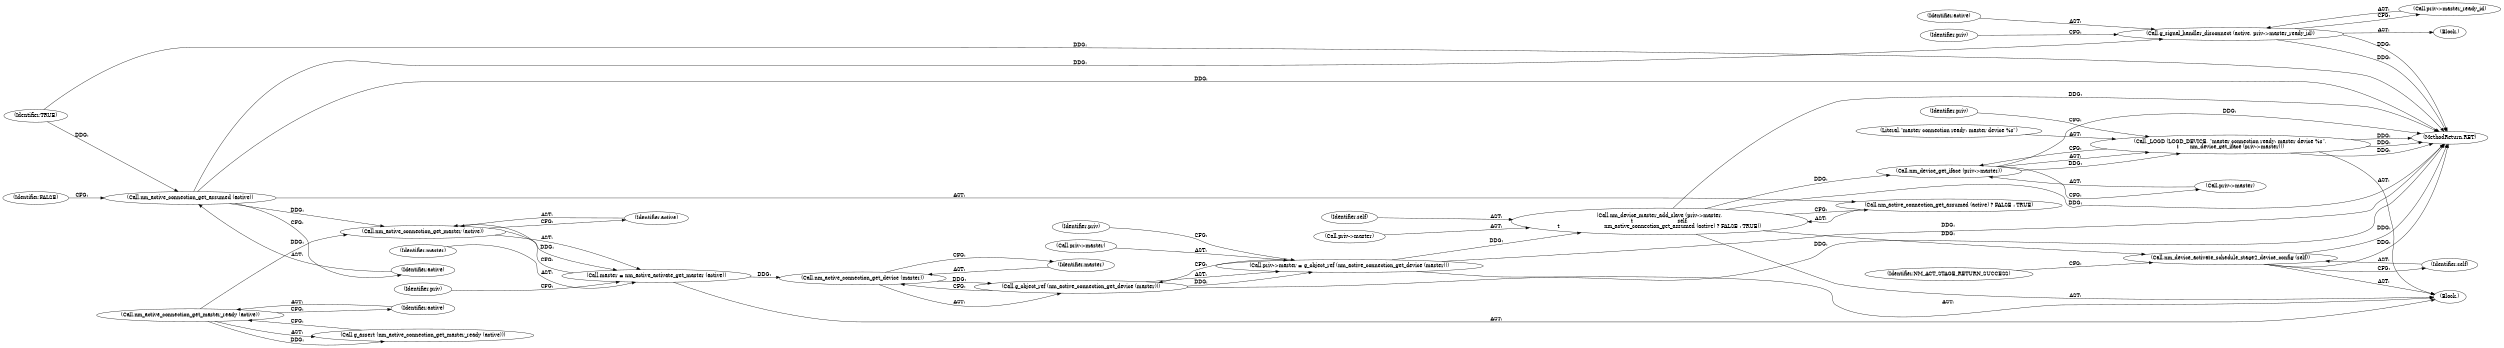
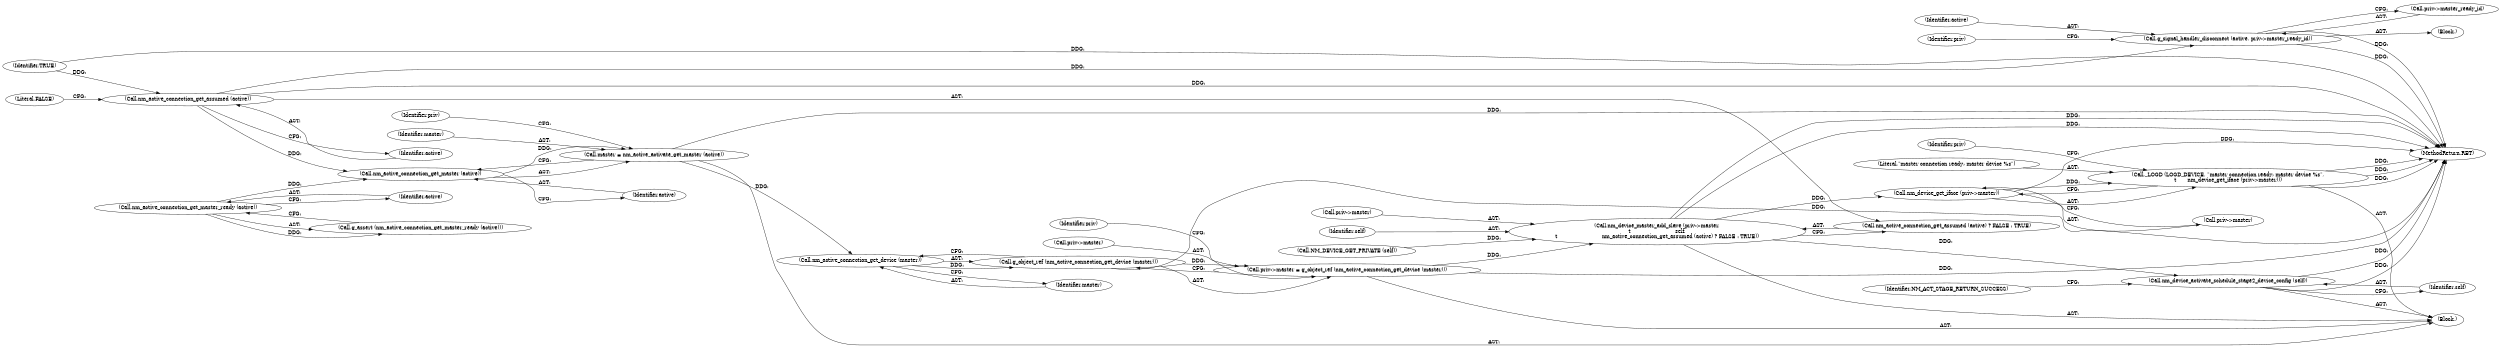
edge "(Call,master = nm_active_activate_get_master (active))" -> "(MethodReturn,RET)": added, label "DDG:"
node "(Identifier,FALSE)": label "(Identifier,FALSE)" -> "(Literal,FALSE)"
node "(Call,NM_DEVICE_GET_PRIVATE (self))": added
